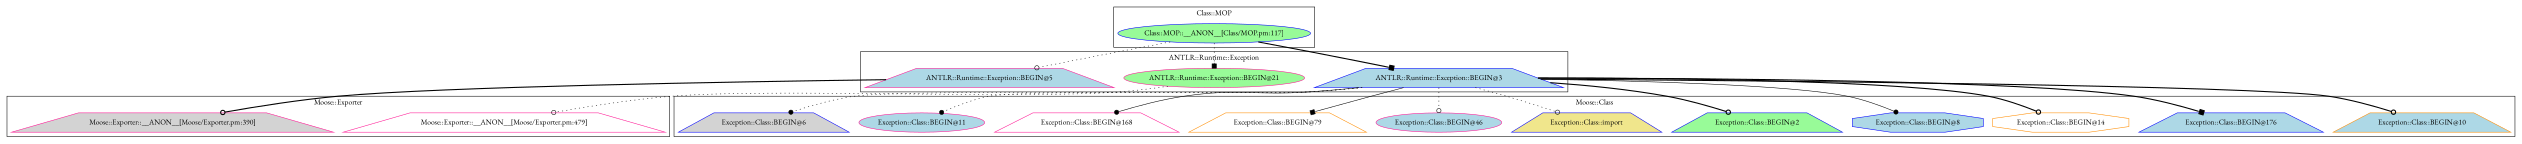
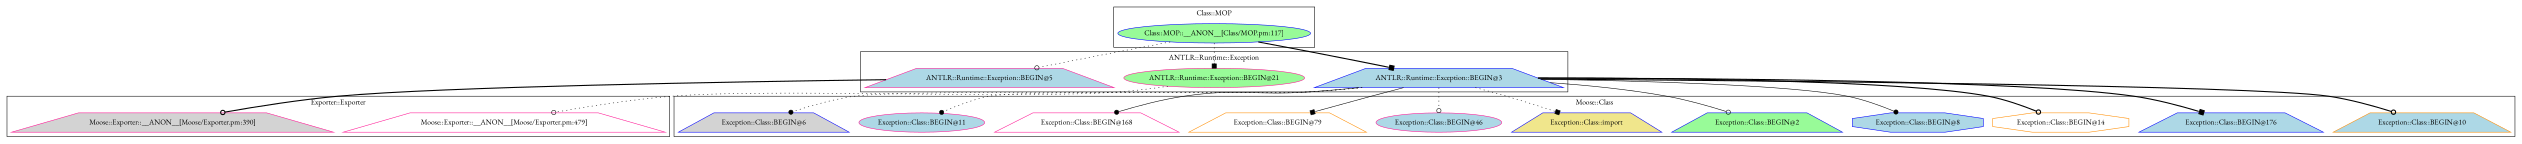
edge "ANTLR::Runtime::Exception::BEGIN@3" -> "Exception::Class::BEGIN@2": style bold -> solid
edge "ANTLR::Runtime::Exception::BEGIN@3" -> "Exception::Class::import": arrowhead odot -> box
cluster "Moose::Exporter": label "Moose::Exporter" -> "Exporter::Exporter"
